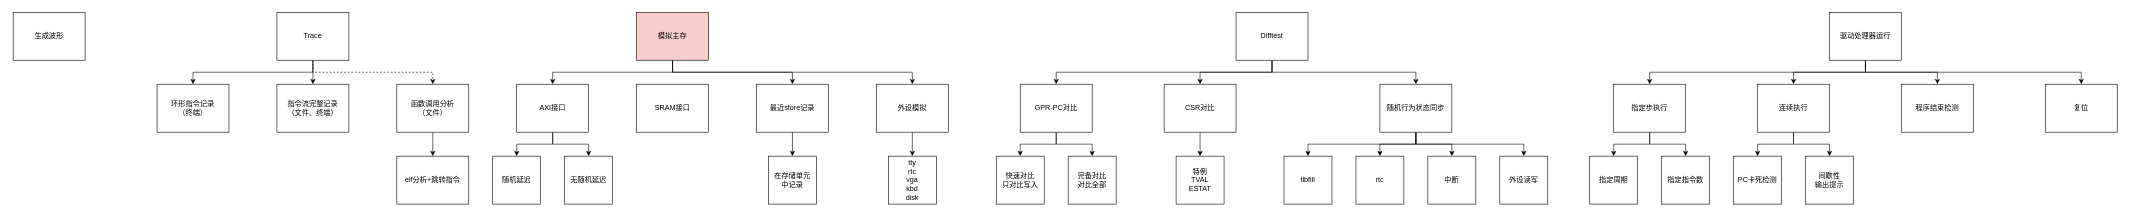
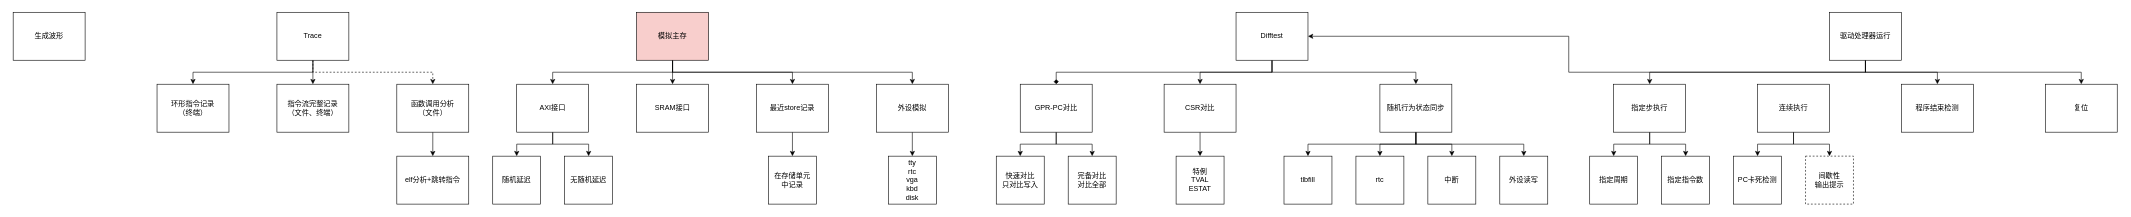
edge "模拟主存" -> "SRAM接口": added
edge "驱动处理器运行" -> "连续执行": now "驱动处理器运行" -> "Difftest"
edge "Difftest" -> "GPR-PC对比": arrowhead classic -> diamond
node "间歇性 输出提示": style solid -> dashed
